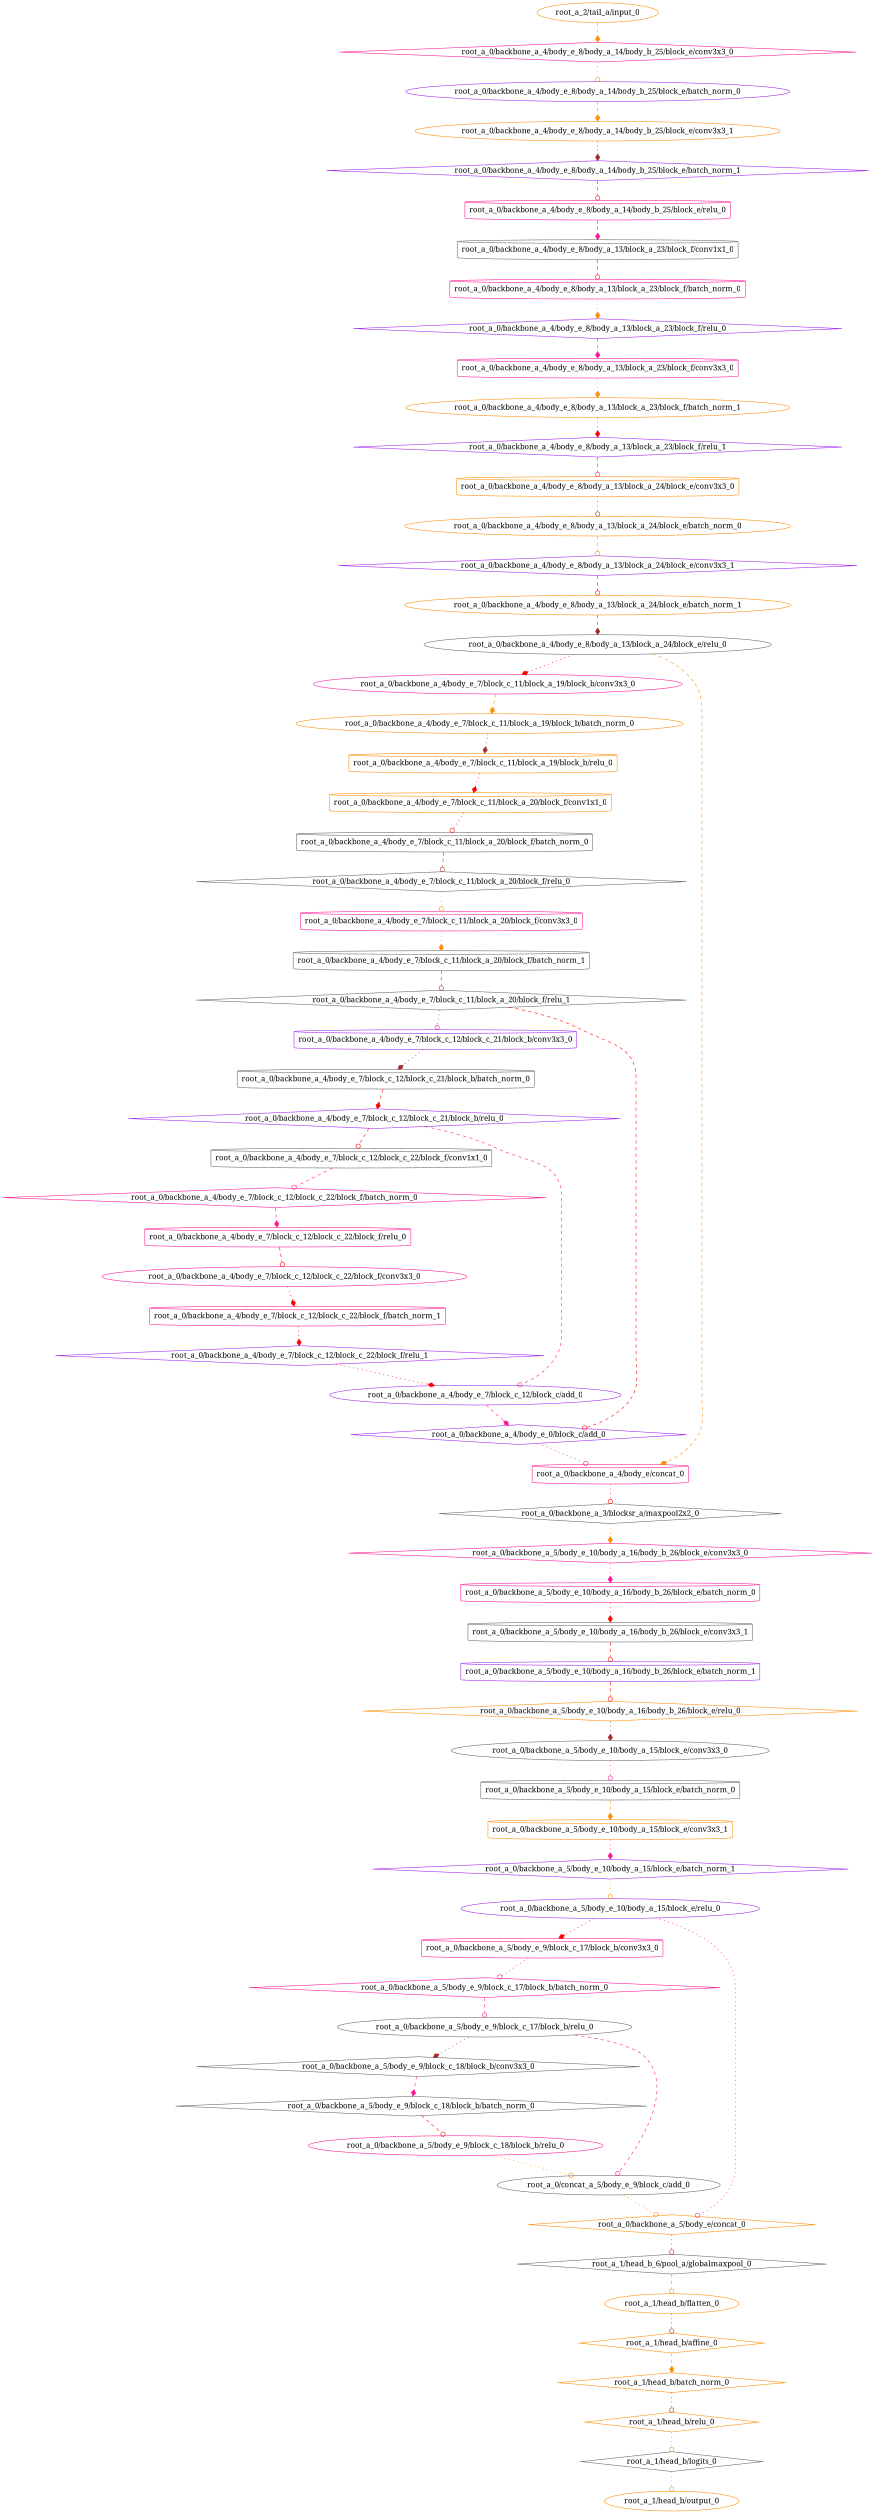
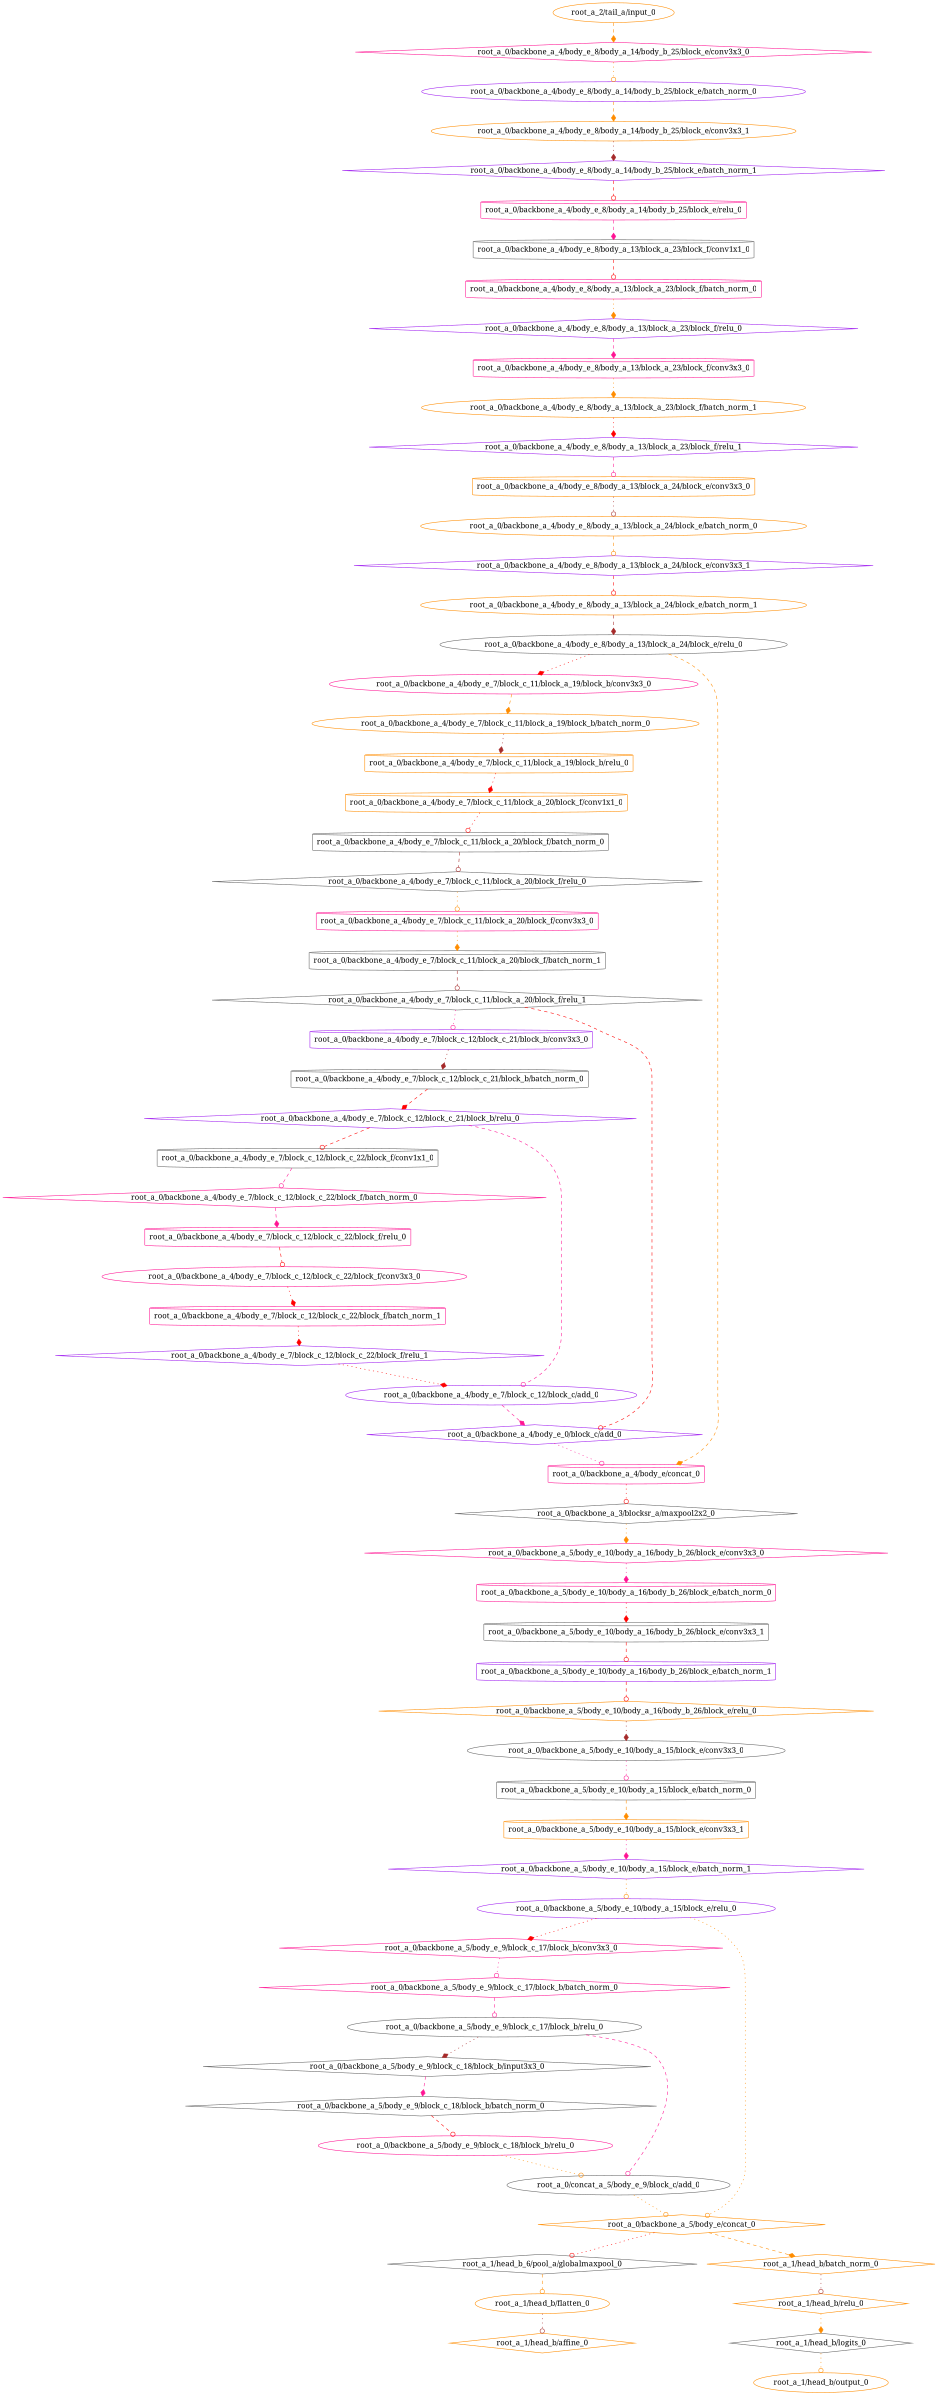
node "root_a_0/backbone_a_5/body_e_9/block_c_17/block_b/conv3x3_0": shape cylinder -> diamond
edge "root_a_0/backbone_a_5/body_e_10/body_a_15/block_e/relu_0" -> "root_a_0/backbone_a_5/body_e/concat_0": color deeppink -> darkorange
node "root_a_0/backbone_a_5/body_e_9/block_c_18/block_b/conv3x3_0": label "root_a_0/backbone_a_5/body_e_9/block_c_18/block_b/conv3x3_0" -> "root_a_0/backbone_a_5/body_e_9/block_c_18/block_b/input3x3_0"
edge "root_a_1/head_b/affine_0" -> "root_a_1/head_b/batch_norm_0": now "root_a_0/backbone_a_5/body_e/concat_0" -> "root_a_1/head_b/batch_norm_0"
edge "root_a_1/head_b/relu_0" -> "root_a_1/head_b/logits_0": arrowhead odot -> diamond
